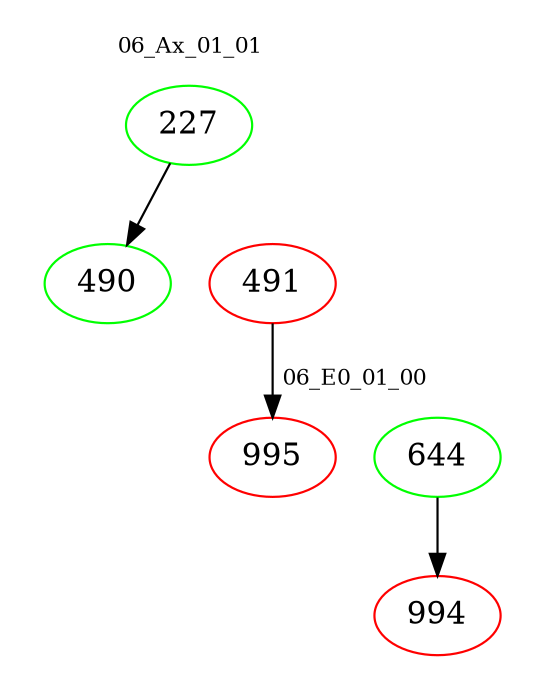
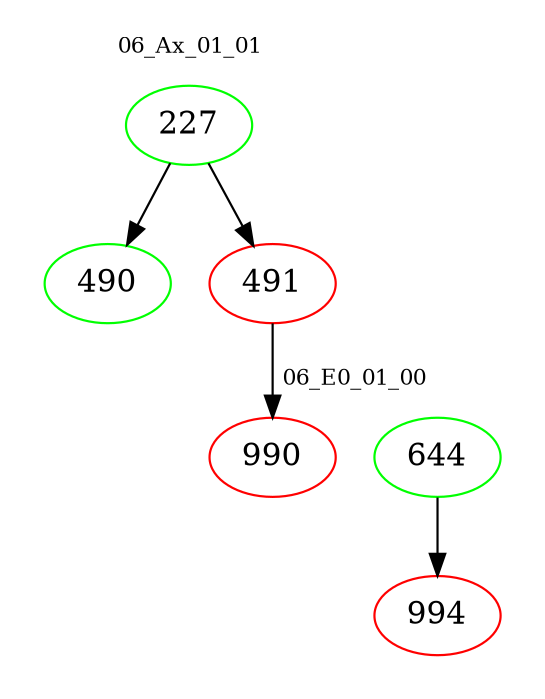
edge "227" -> "491": added
node "995": label "995" -> "990"
